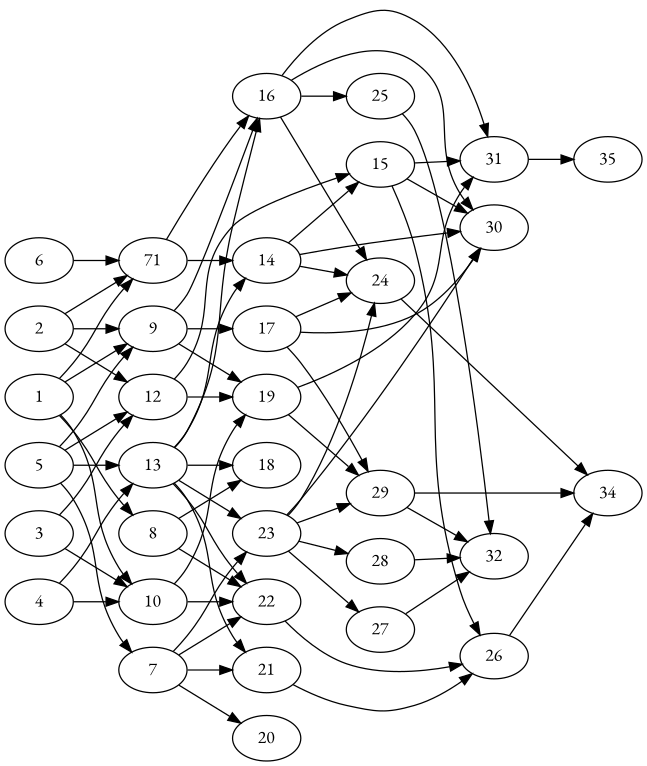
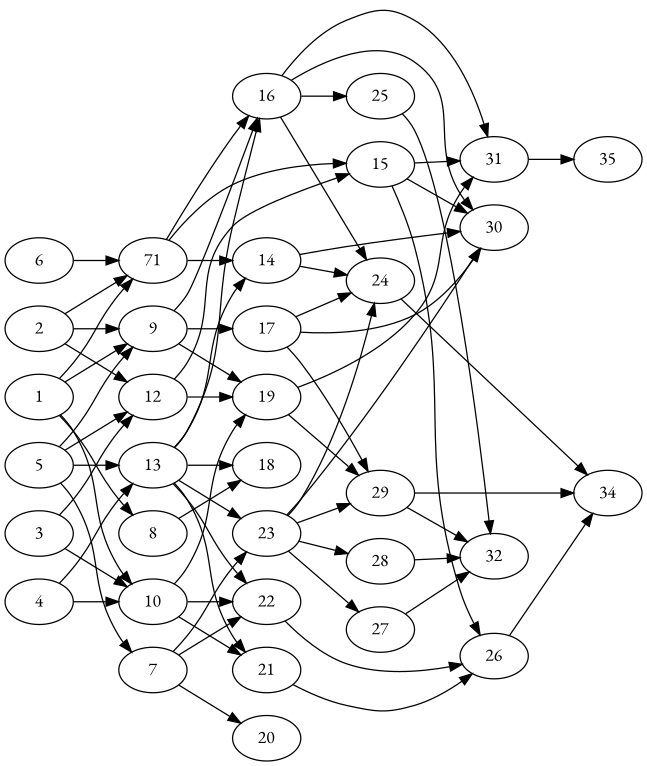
edge "14" -> "15": now "71" -> "15"
edge "8" -> "22": removed
edge "7" -> "21": now "10" -> "21"
